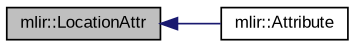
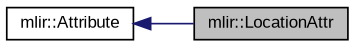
edge "mlir::Attribute" -> "mlir::LocationAttr": reversed
